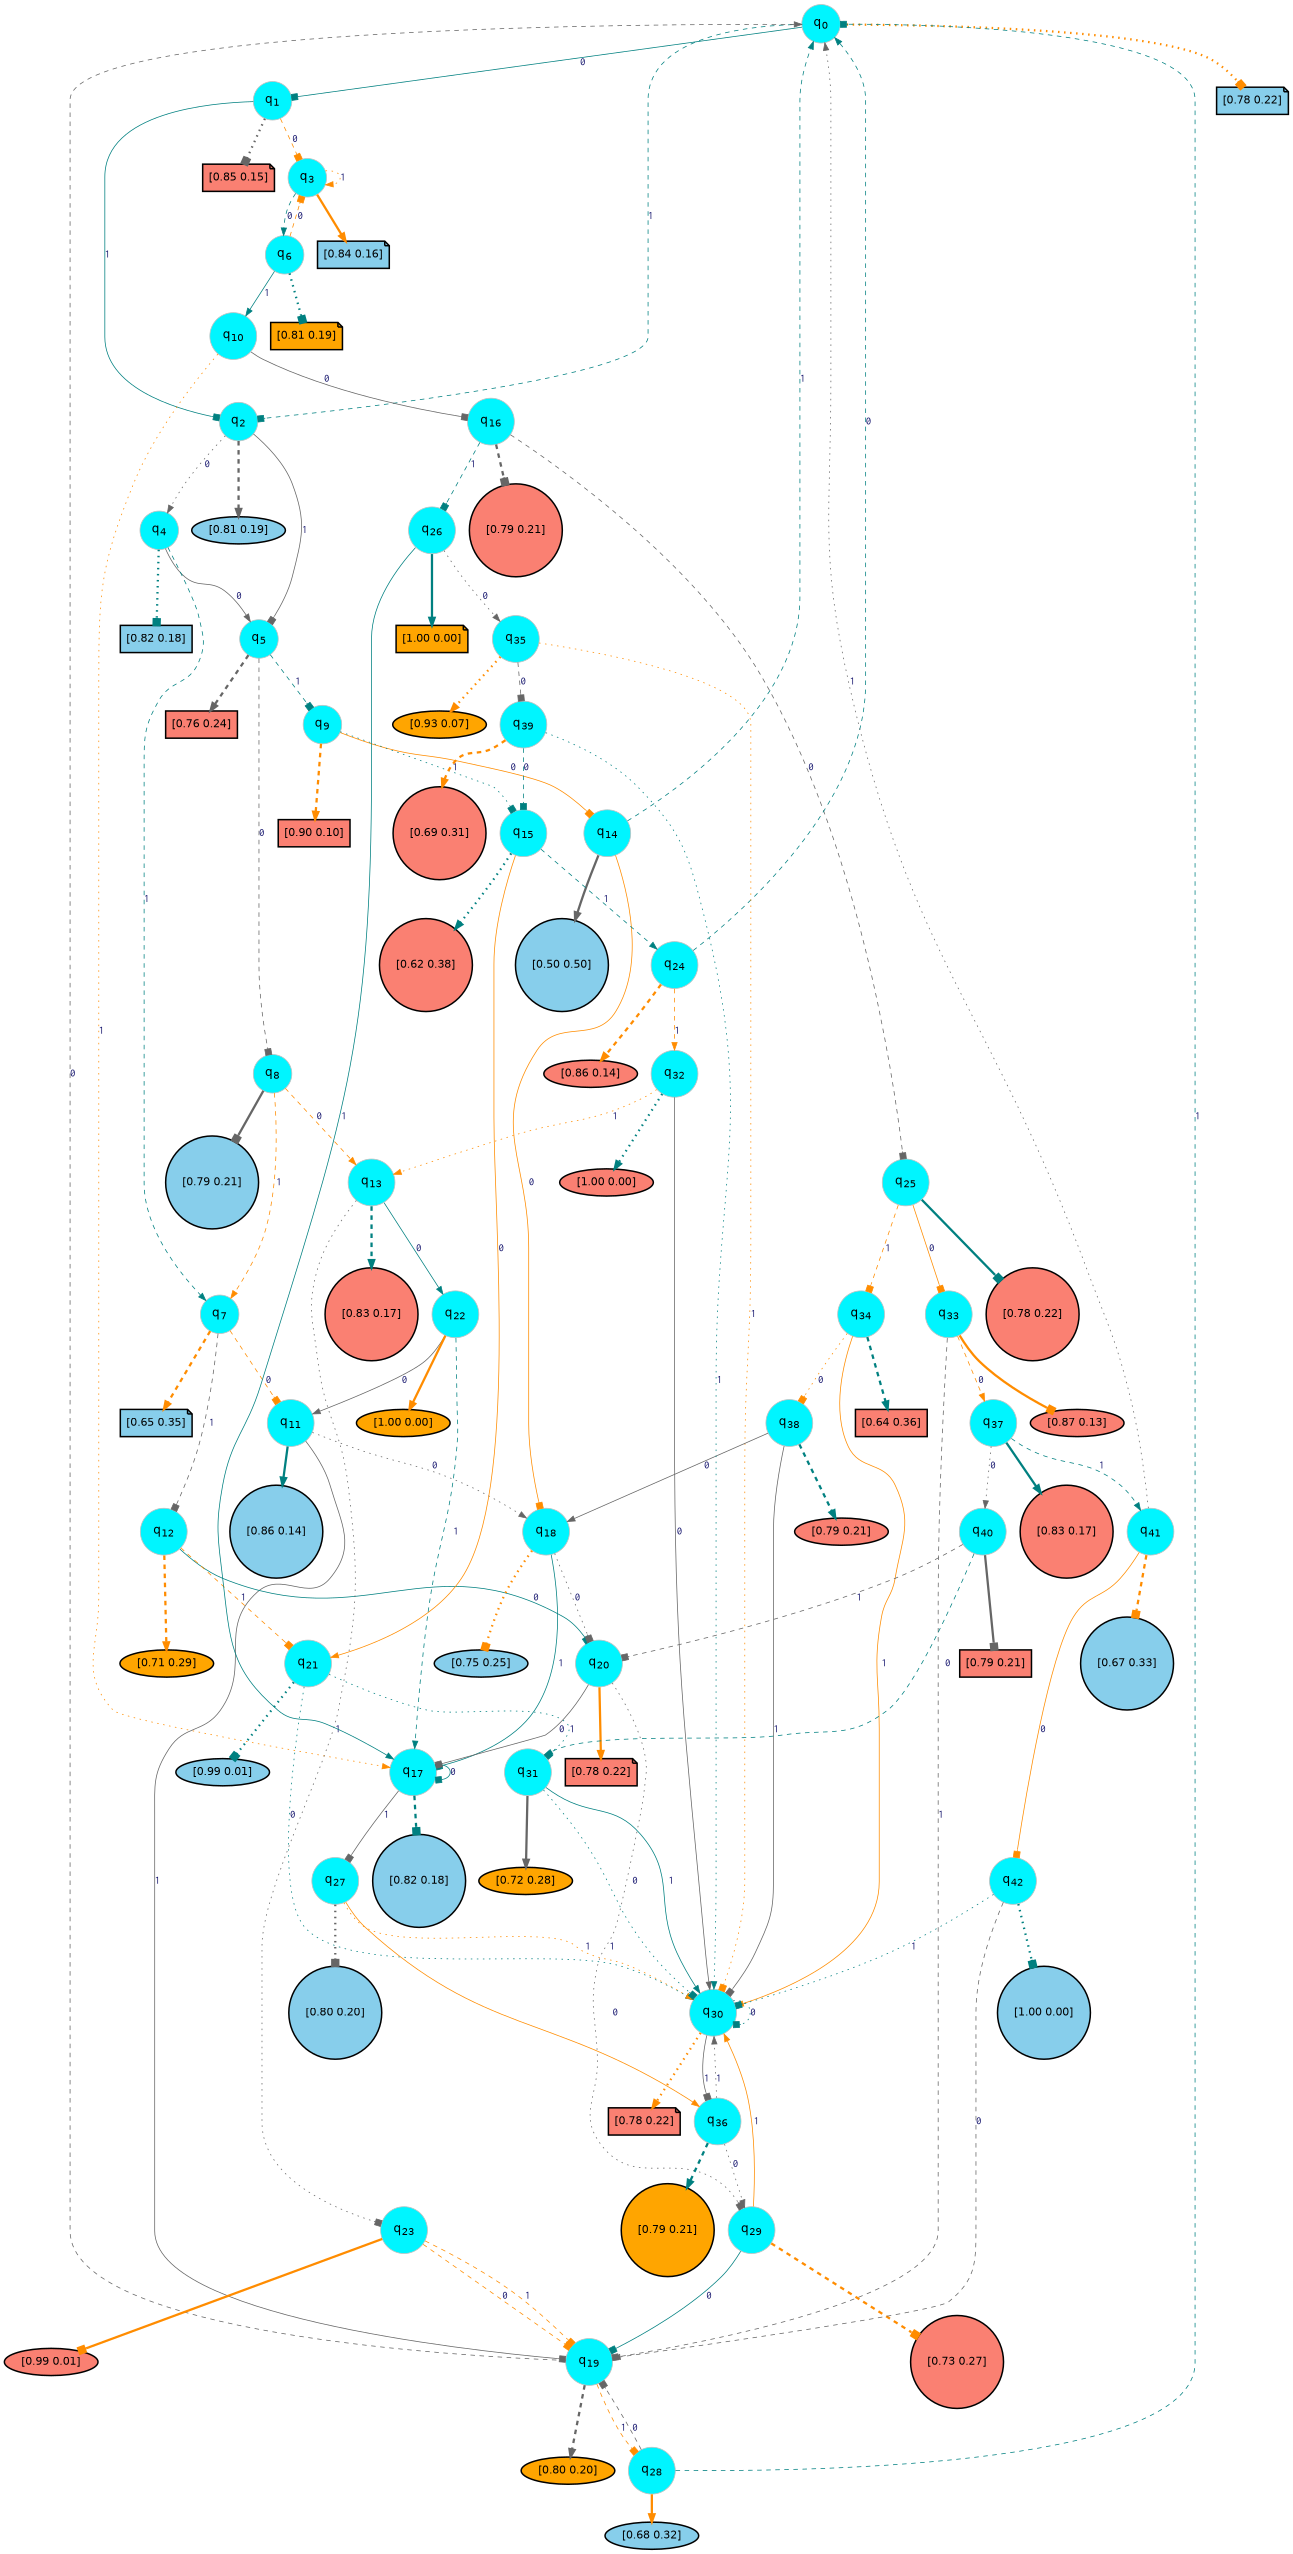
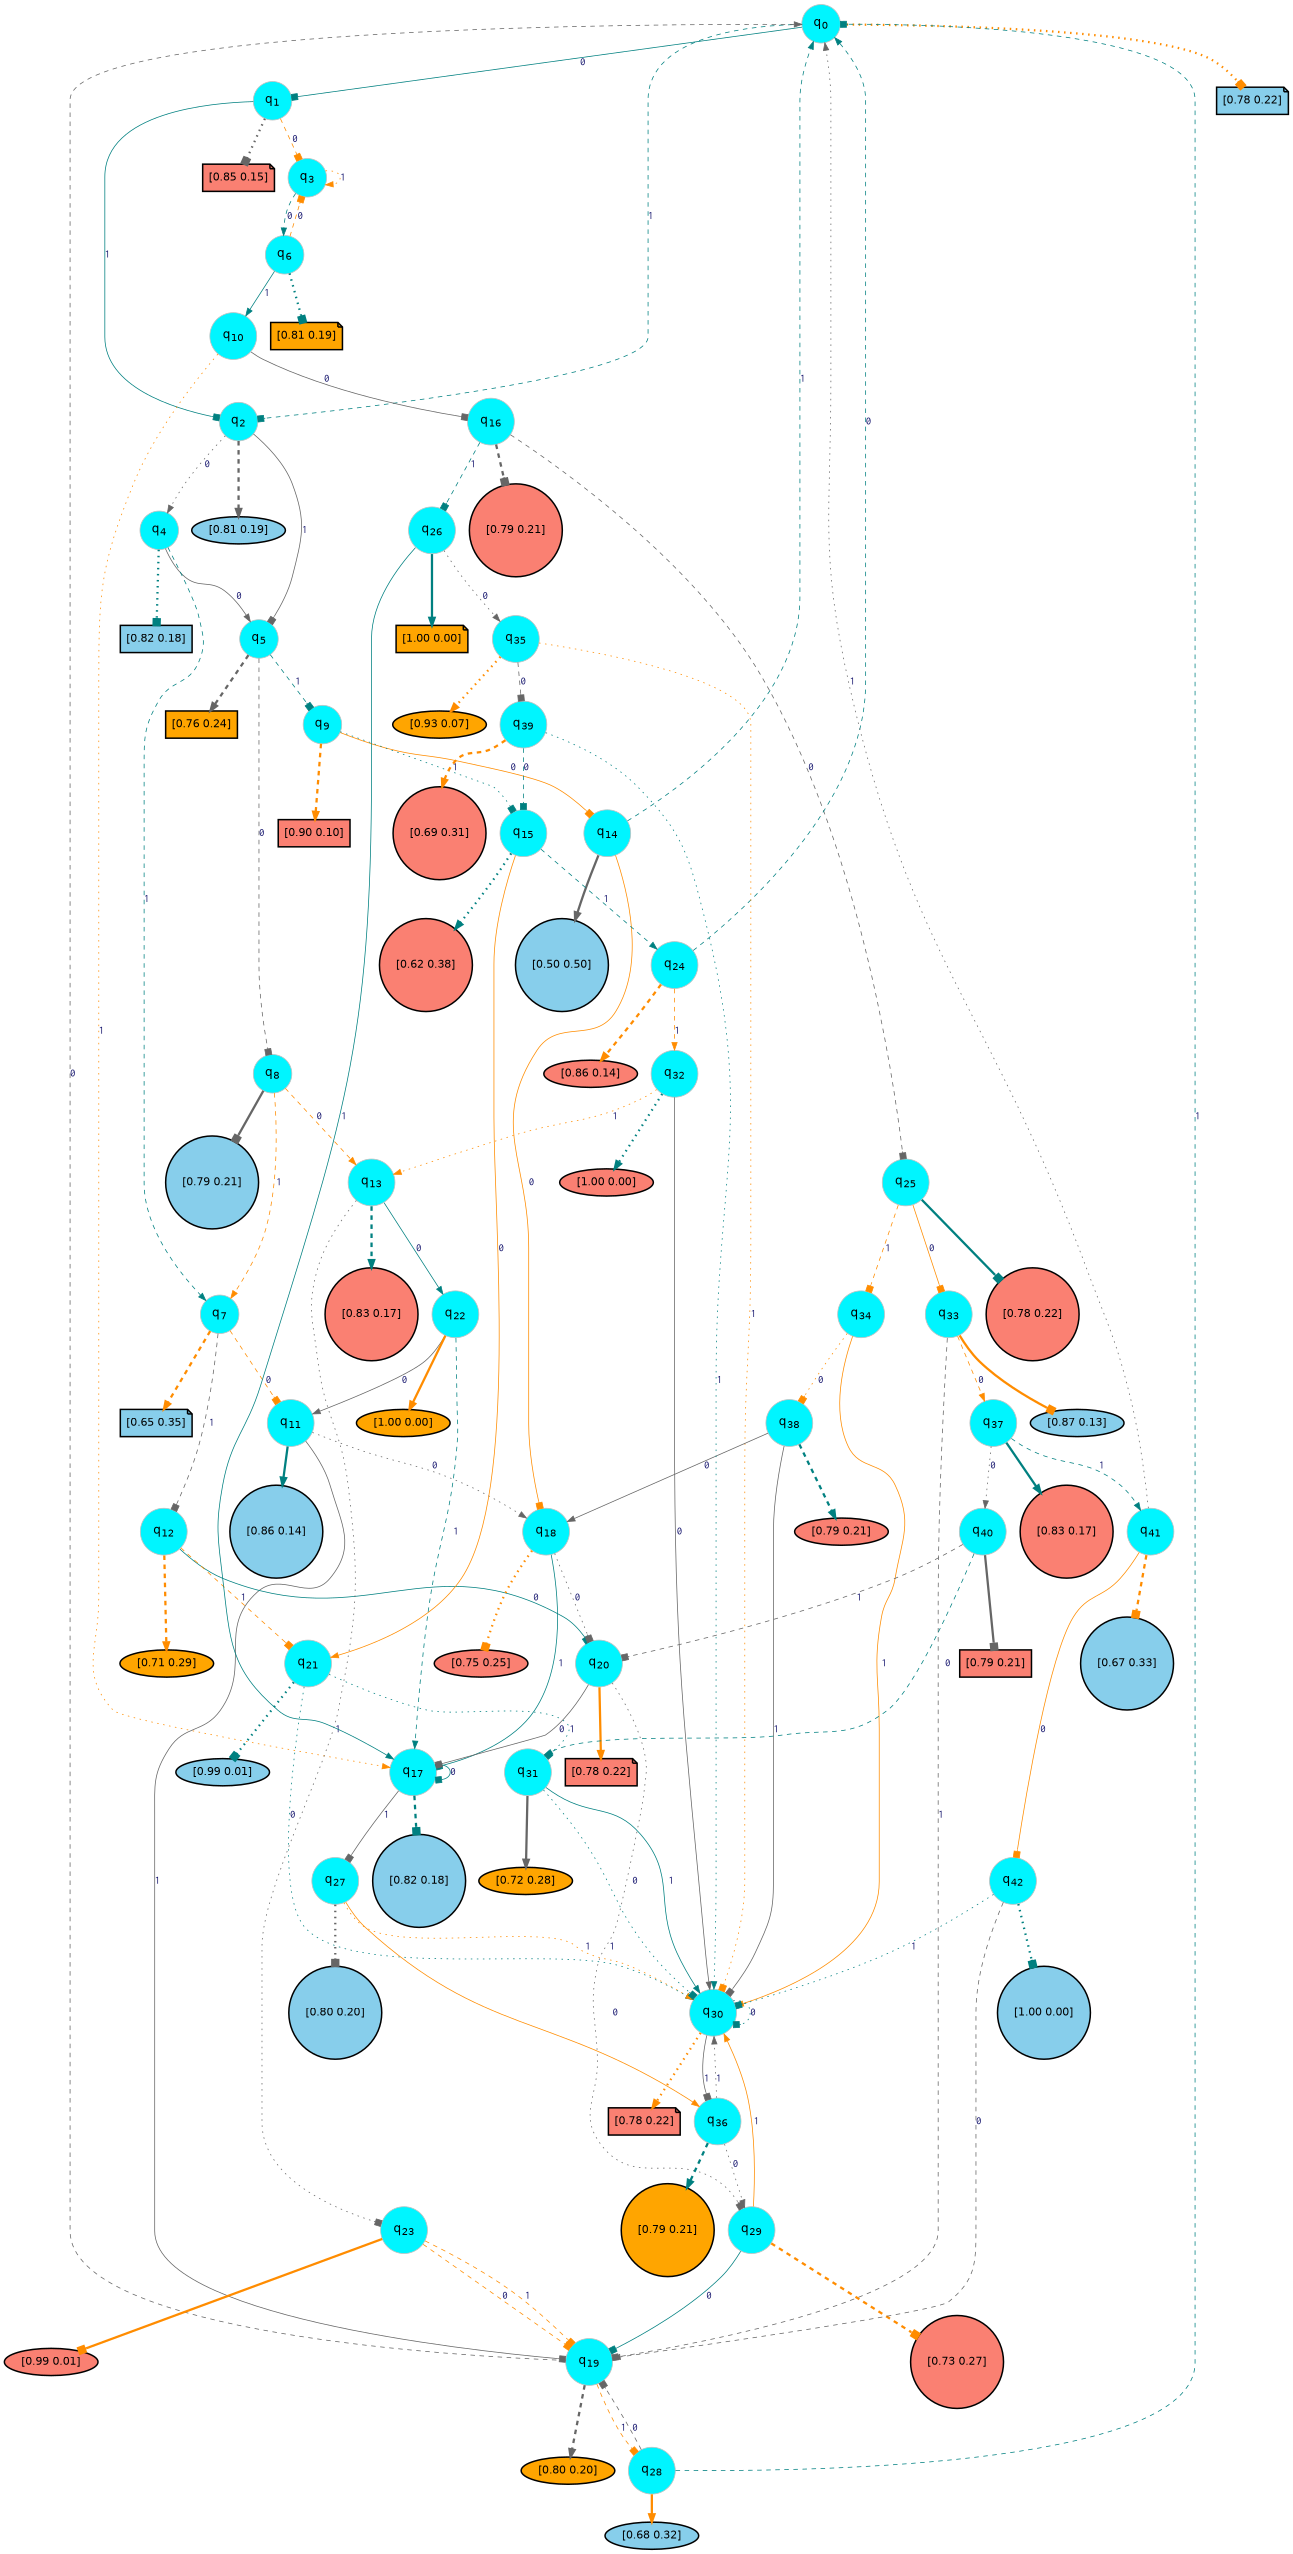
node "[0.84 0.16]": removed
node "[0.76 0.24]": fillcolor salmon -> orange
node "[0.64 0.36]": removed
node "[0.87 0.13]": fillcolor salmon -> skyblue
node "[0.75 0.25]": fillcolor skyblue -> salmon
